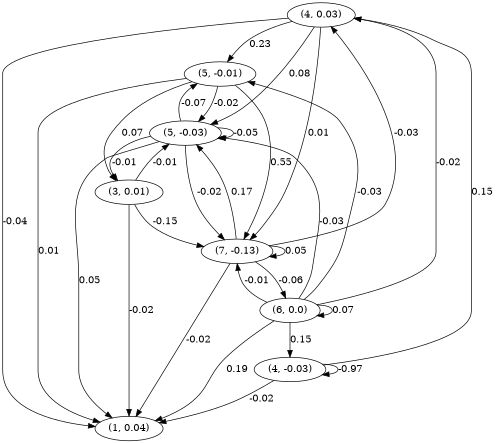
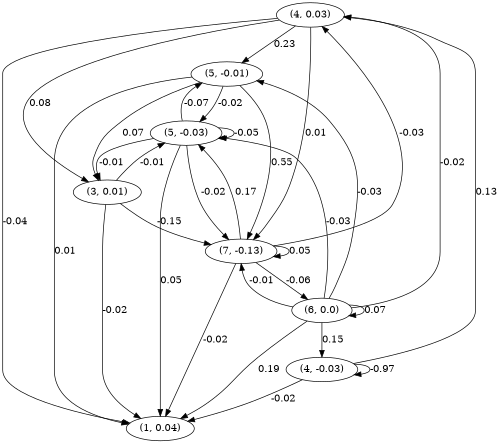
edge "(4, 0.03)" -> "(5, -0.03)": now "(4, 0.03)" -> "(3, 0.01)"
edge "(4, -0.03)" -> "(4, 0.03)": label "0.15" -> "0.13"
